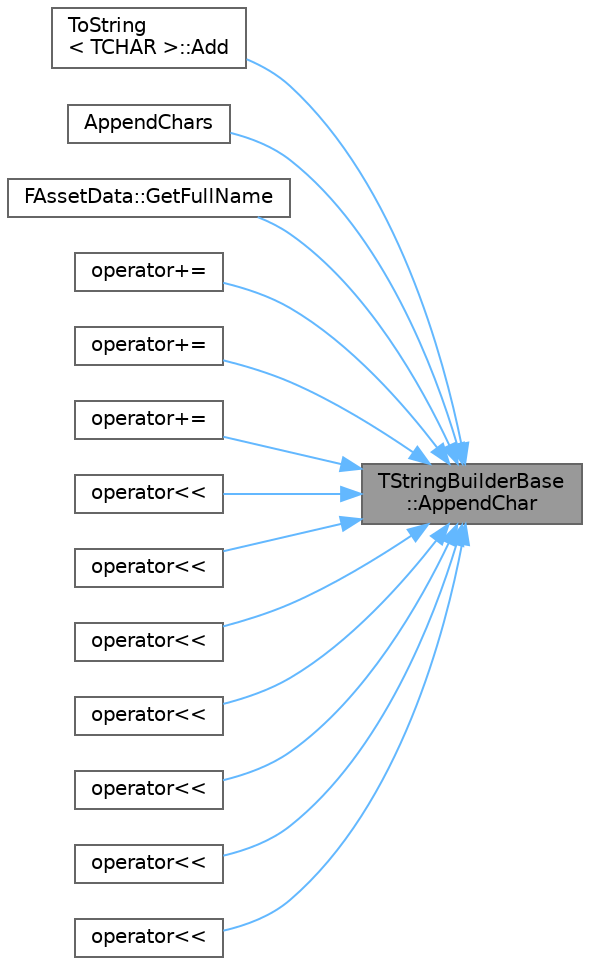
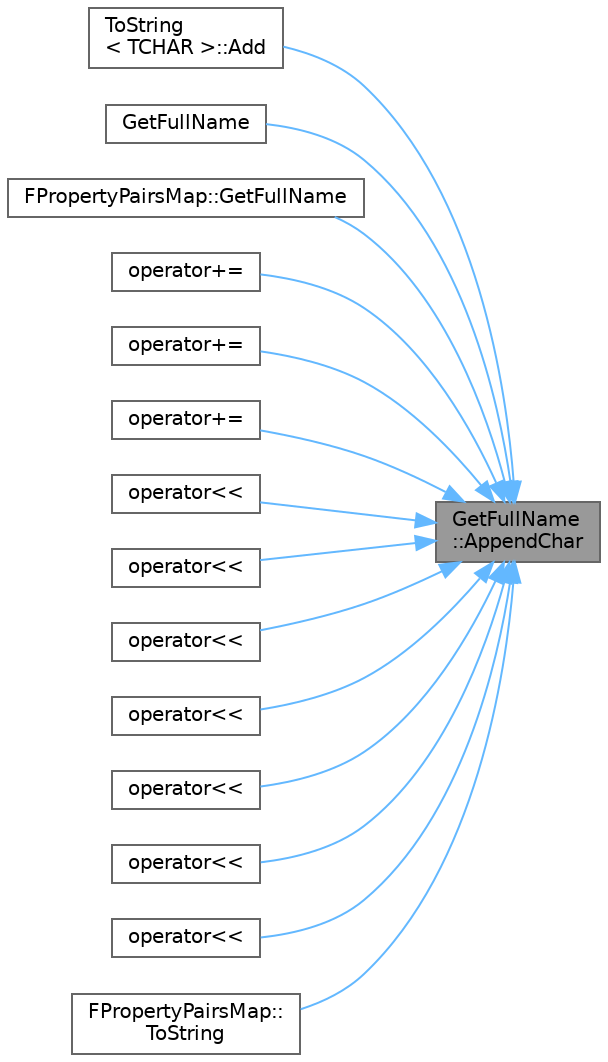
node "AppendChars": label "AppendChars" -> "GetFullName"
node "FAssetData::GetFullName": label "FAssetData::GetFullName" -> "FPropertyPairsMap::GetFullName"
node "TStringBuilderBase ::AppendChar": label "TStringBuilderBase ::AppendChar" -> "GetFullName ::AppendChar"
node "FPropertyPairsMap:: ToString": added
